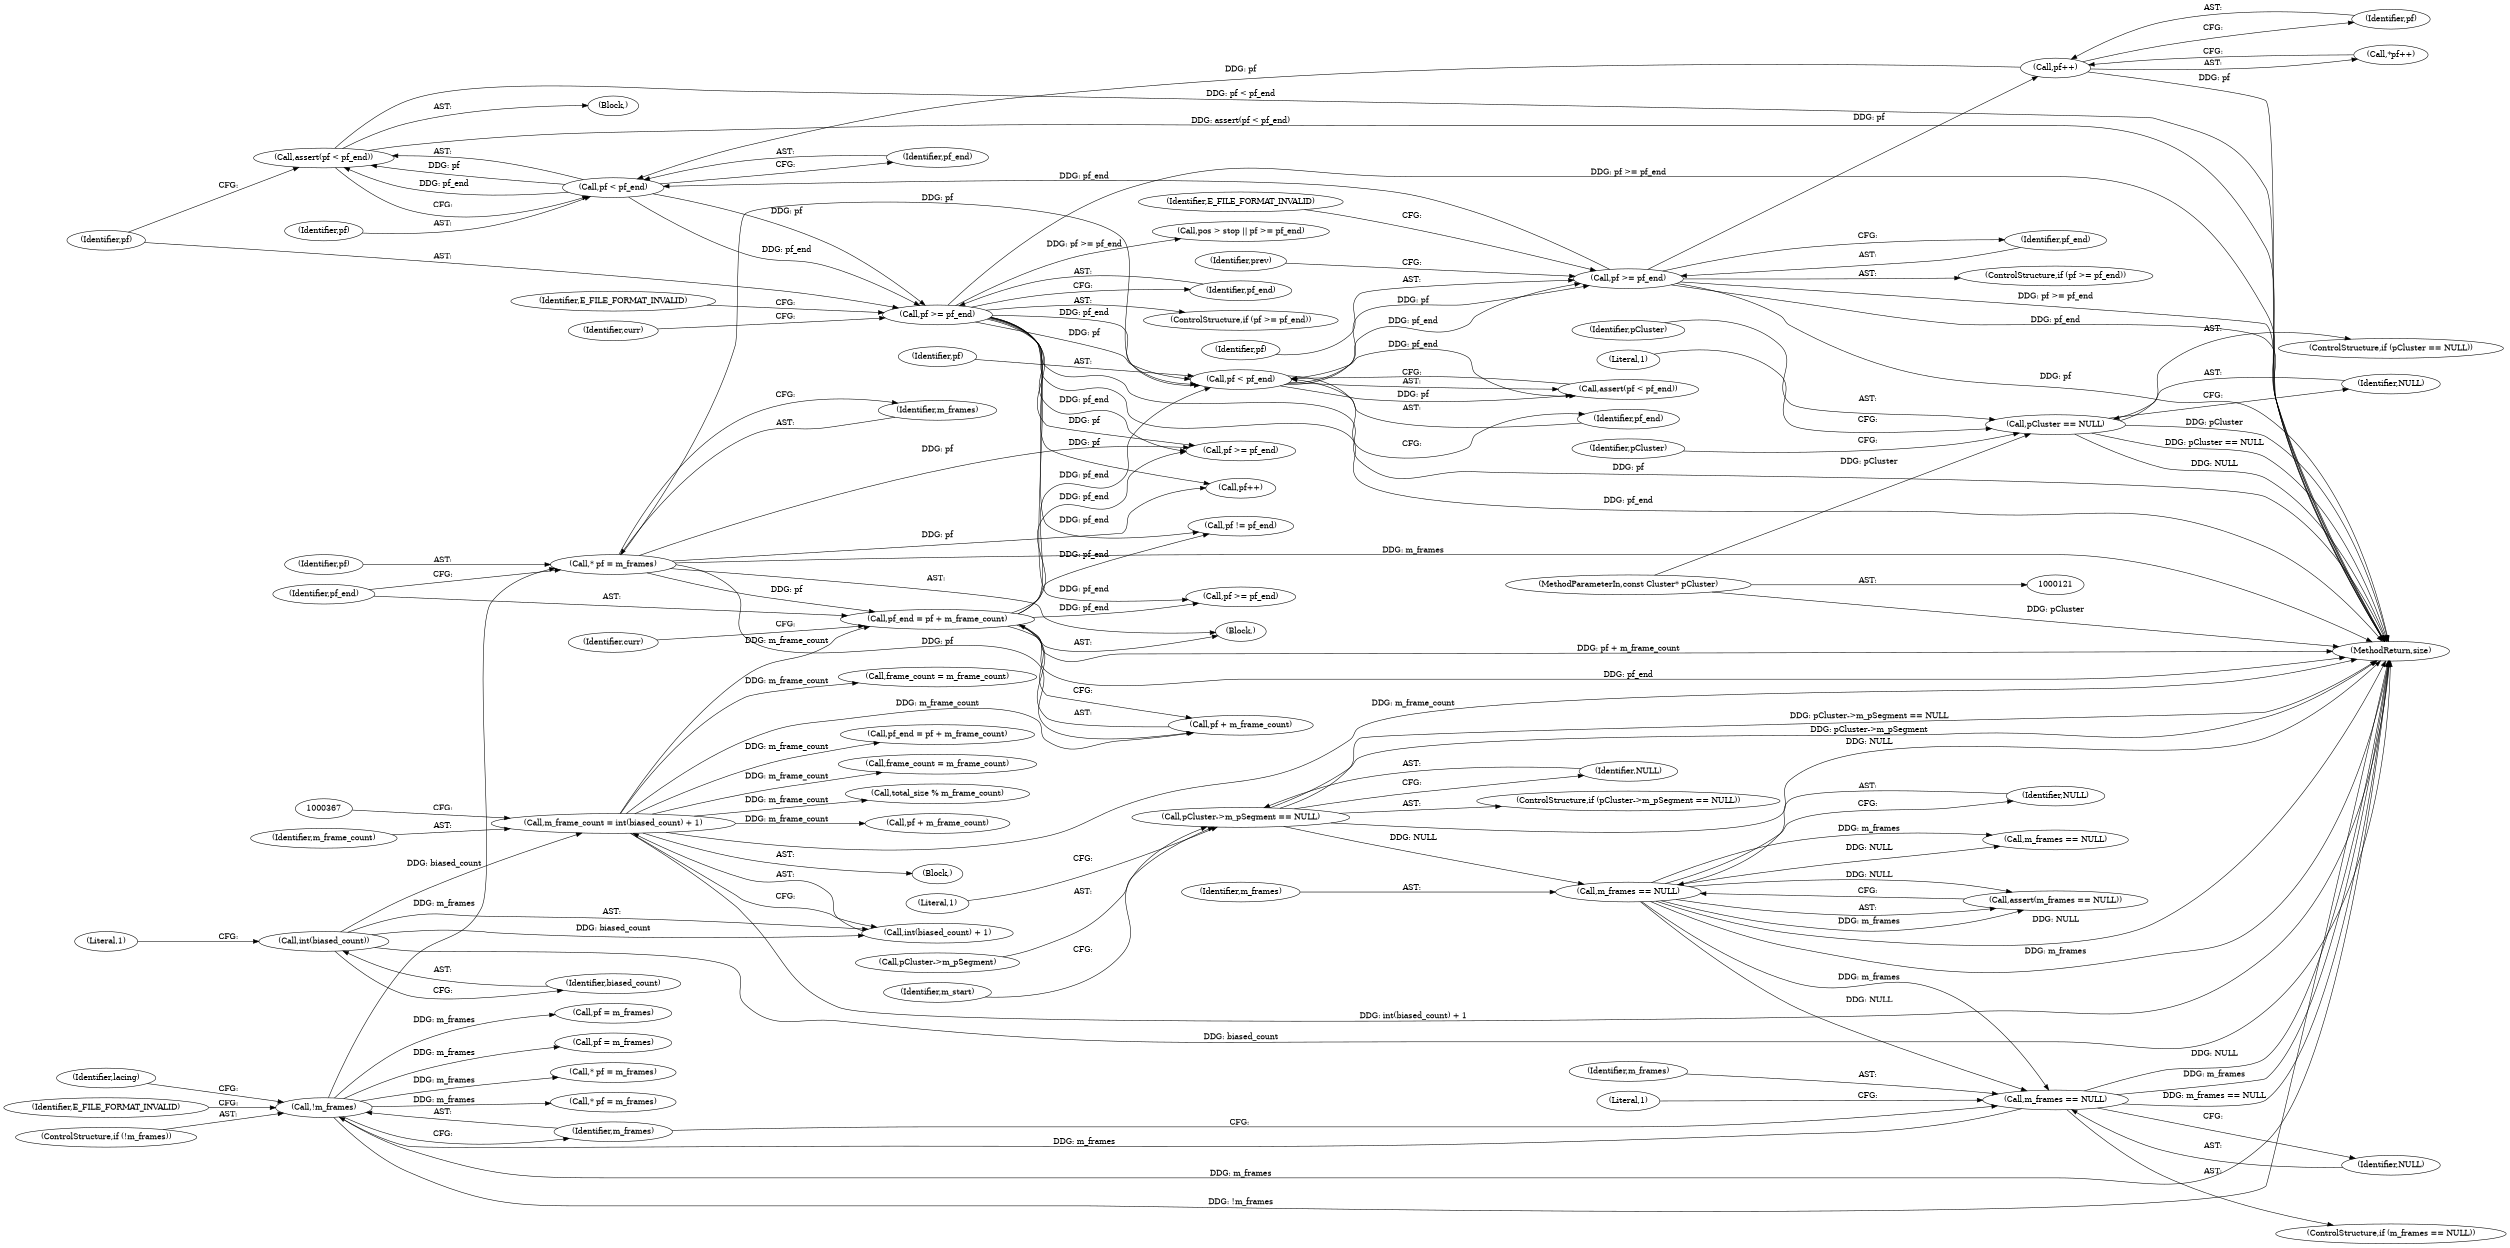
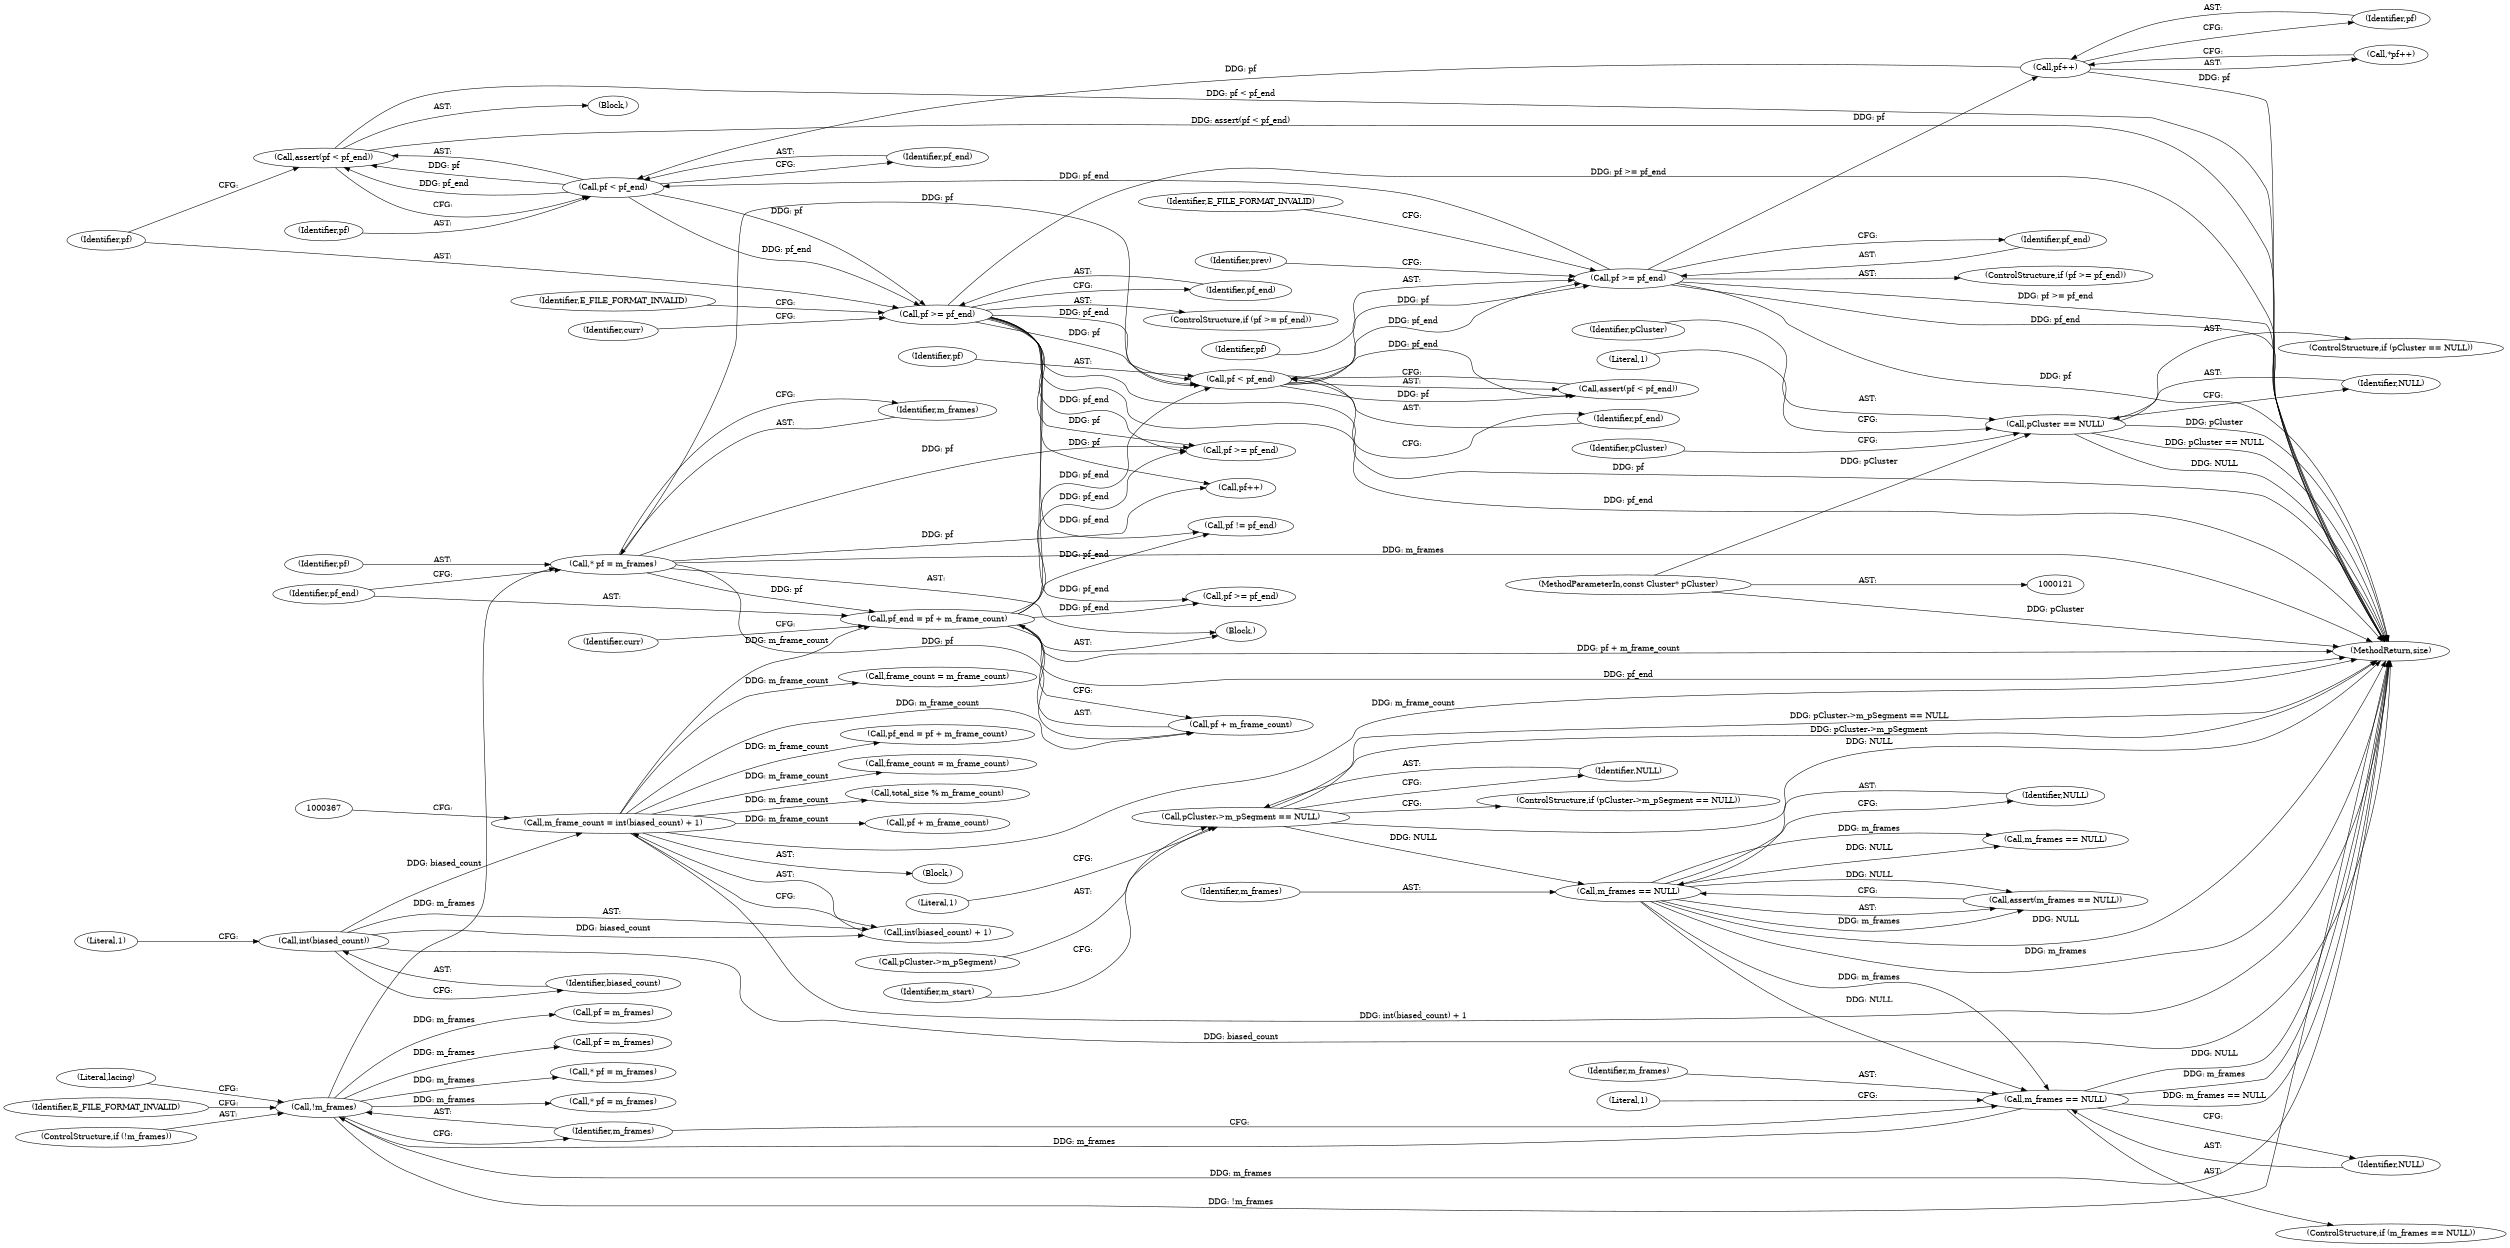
node "(Call,pos > stop || pf >= pf_end)": removed
edge "(Call,pCluster->m_pSegment == NULL)" -> "(ControlStructure,if (pCluster->m_pSegment == NULL))": label "AST: " -> "CFG: "
node "(Identifier,m_frame_count)": removed
node "(Identifier,lacing)": label "(Identifier,lacing)" -> "(Literal,lacing)"
